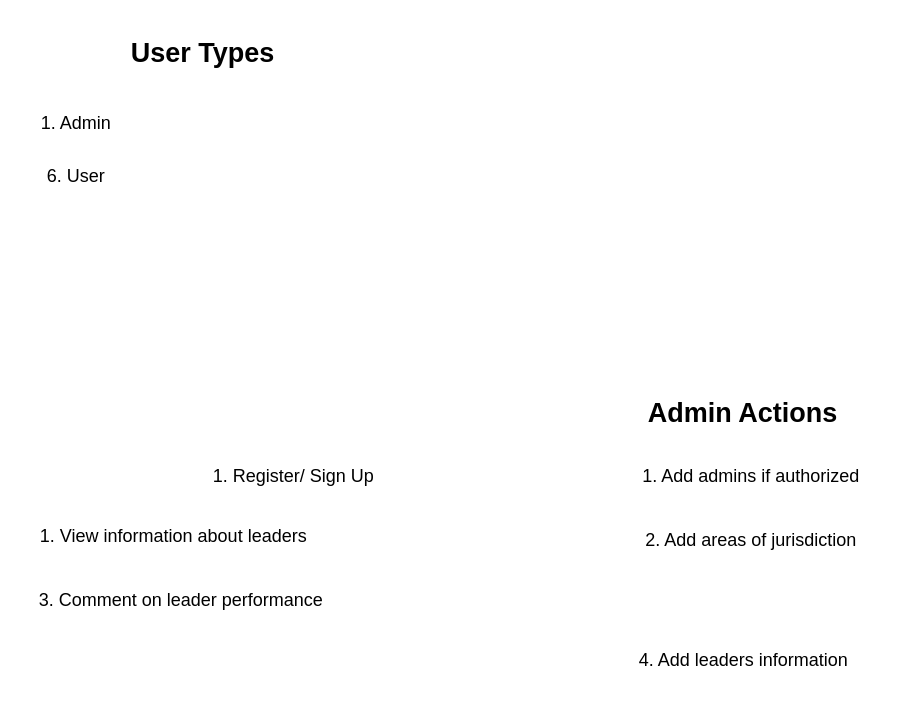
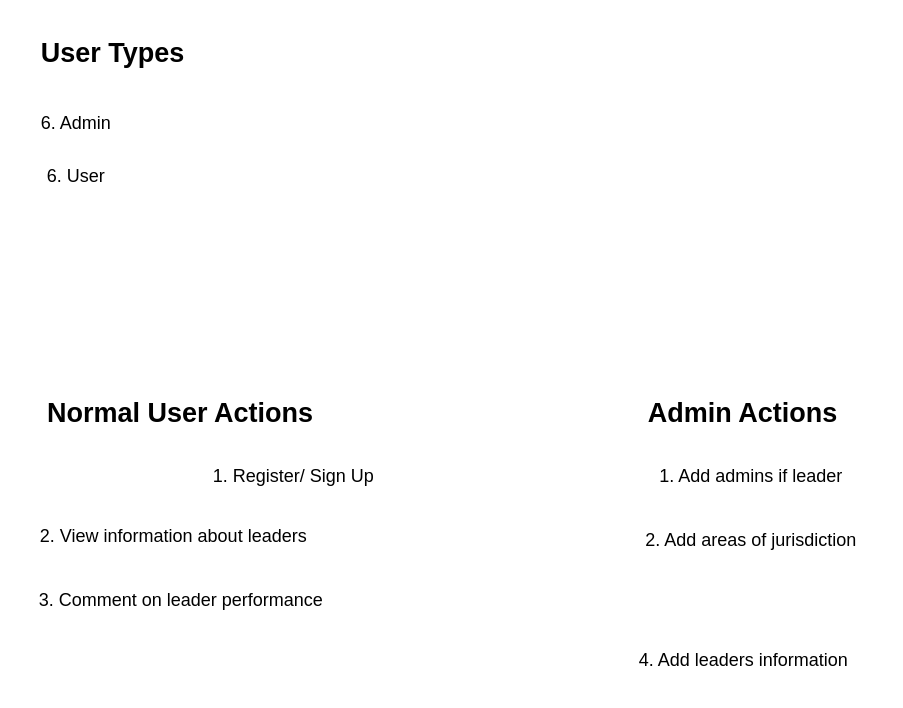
node "User Types": moved (203, 53) -> (113, 53)
node "1. Admin": label "1. Admin" -> "6. Admin"
node "Normal User Actions": added
node "1. Add admins if authorized": label "1. Add admins if authorized" -> "1. Add admins if leader"
node "1. View information about leaders": label "1. View information about leaders" -> "2. View information about leaders"
